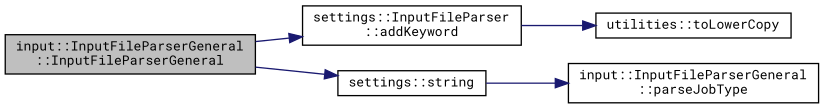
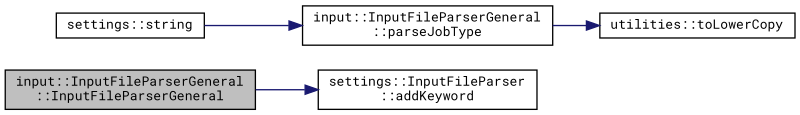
edge "settings::InputFileParser ::addKeyword" -> "utilities::toLowerCopy": now "input::InputFileParserGeneral ::parseJobType" -> "utilities::toLowerCopy"
edge "input::InputFileParserGeneral ::InputFileParserGeneral" -> "settings::string": removed
